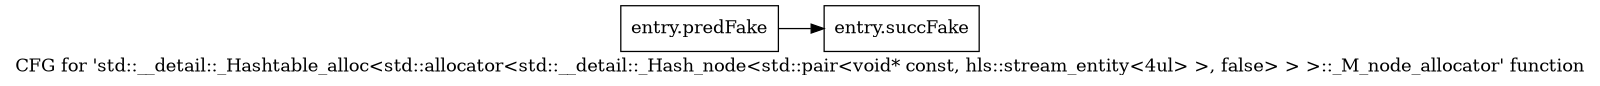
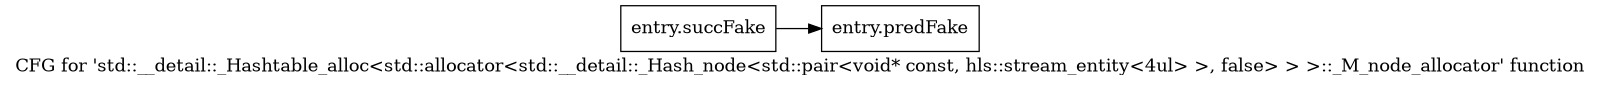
edge "entry.predFake" -> "entry.succFake": reversed
